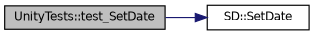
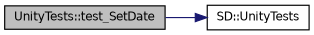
node "SD::SetDate": label "SD::SetDate" -> "SD::UnityTests"
